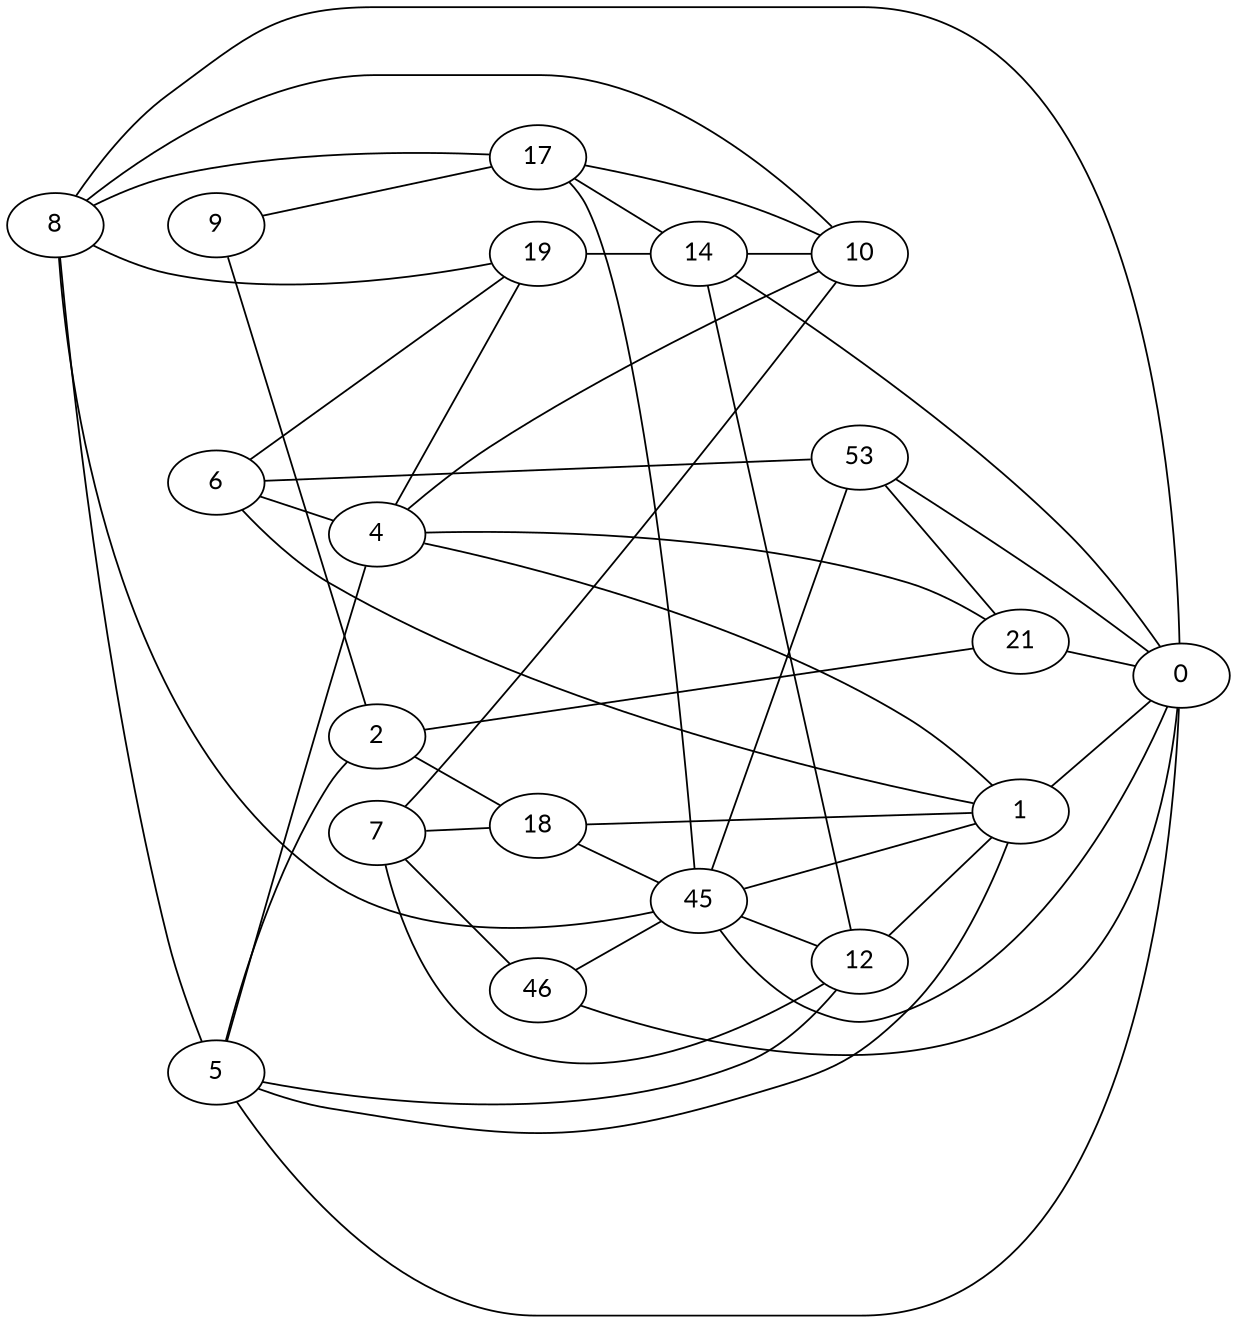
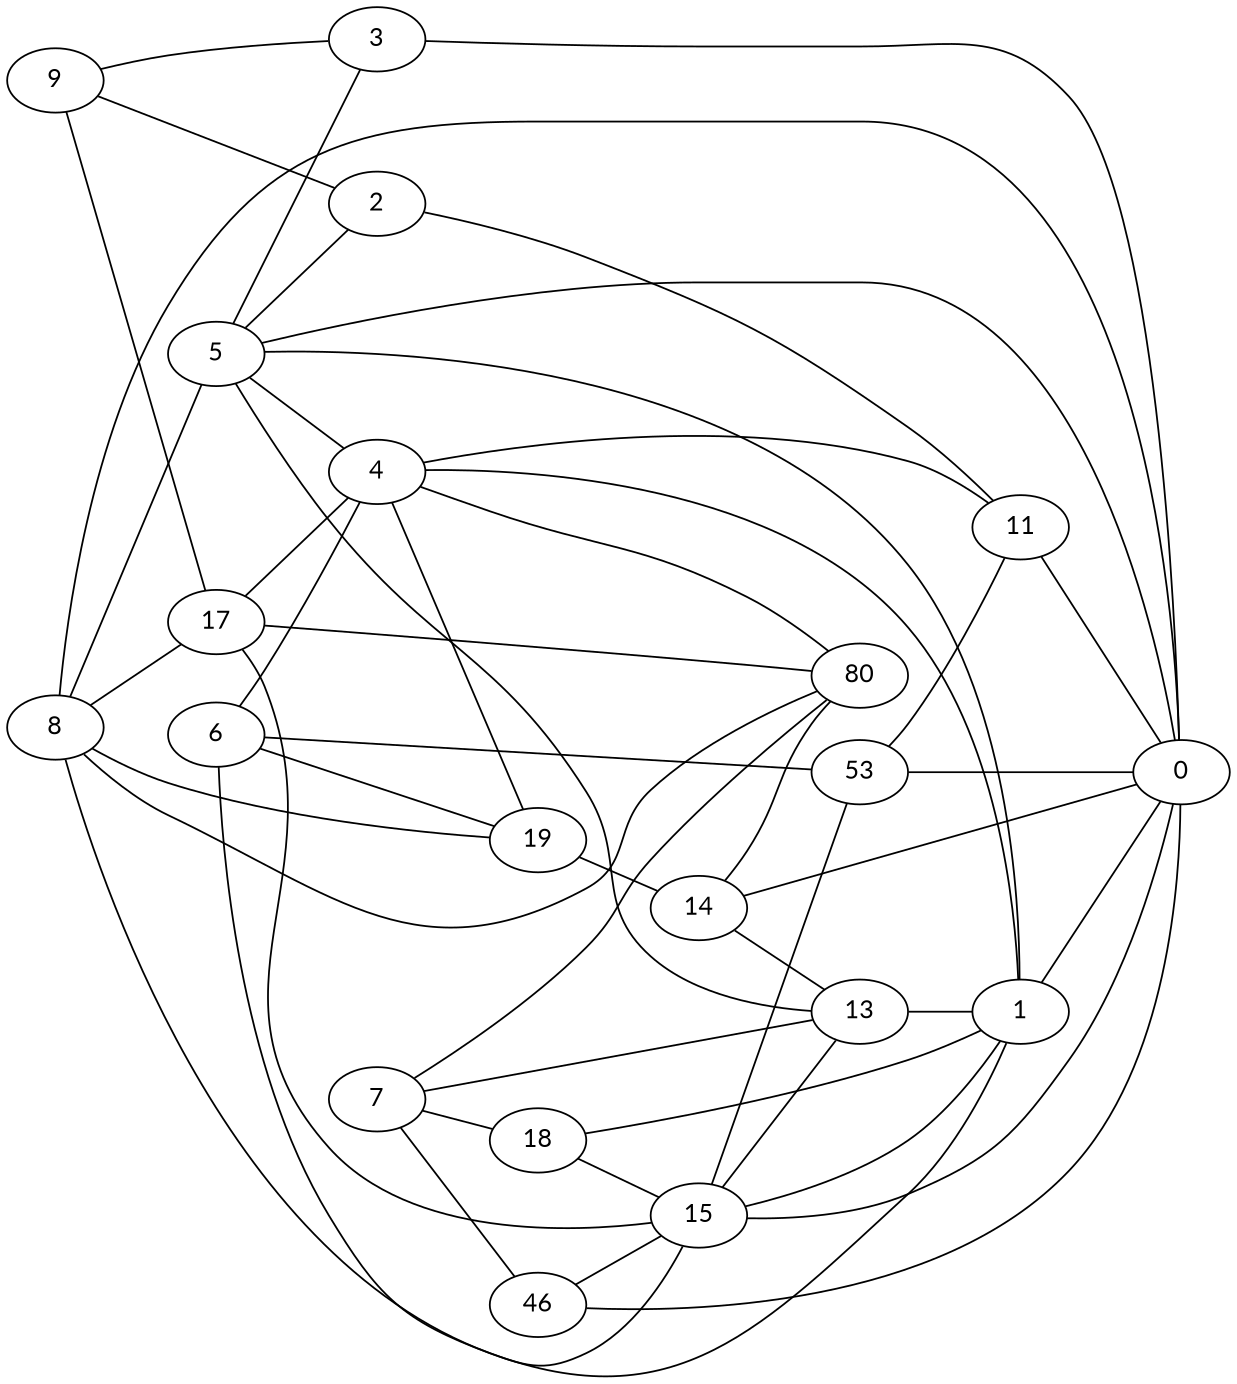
node "3": added
edge "17" -- "14": now "17" -- "4"
node "10": label "10" -> "80"
node "21": label "21" -> "11"
edge "2" -- "18": removed
node "45": label "45" -> "15"
node "12": label "12" -> "13"
